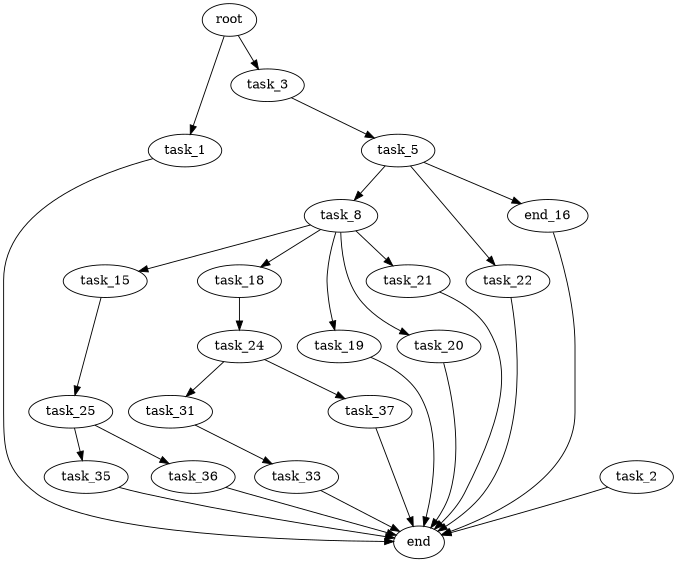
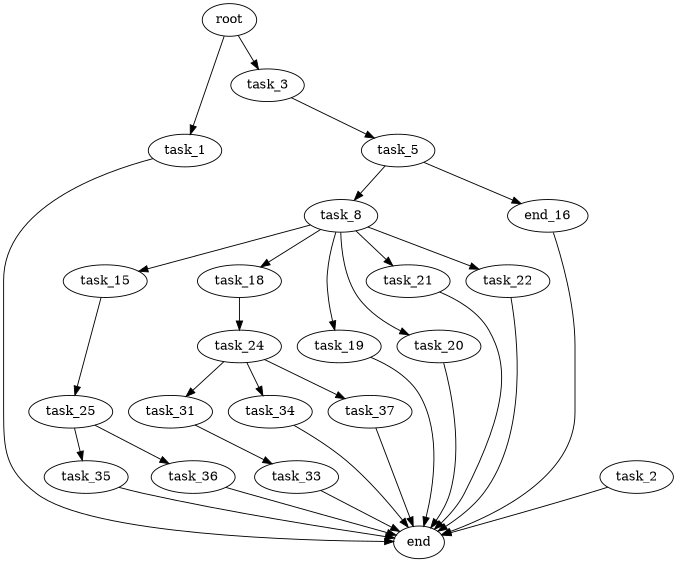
edge "task_5" -> "task_22": now "task_8" -> "task_22"
node "task_34": added
